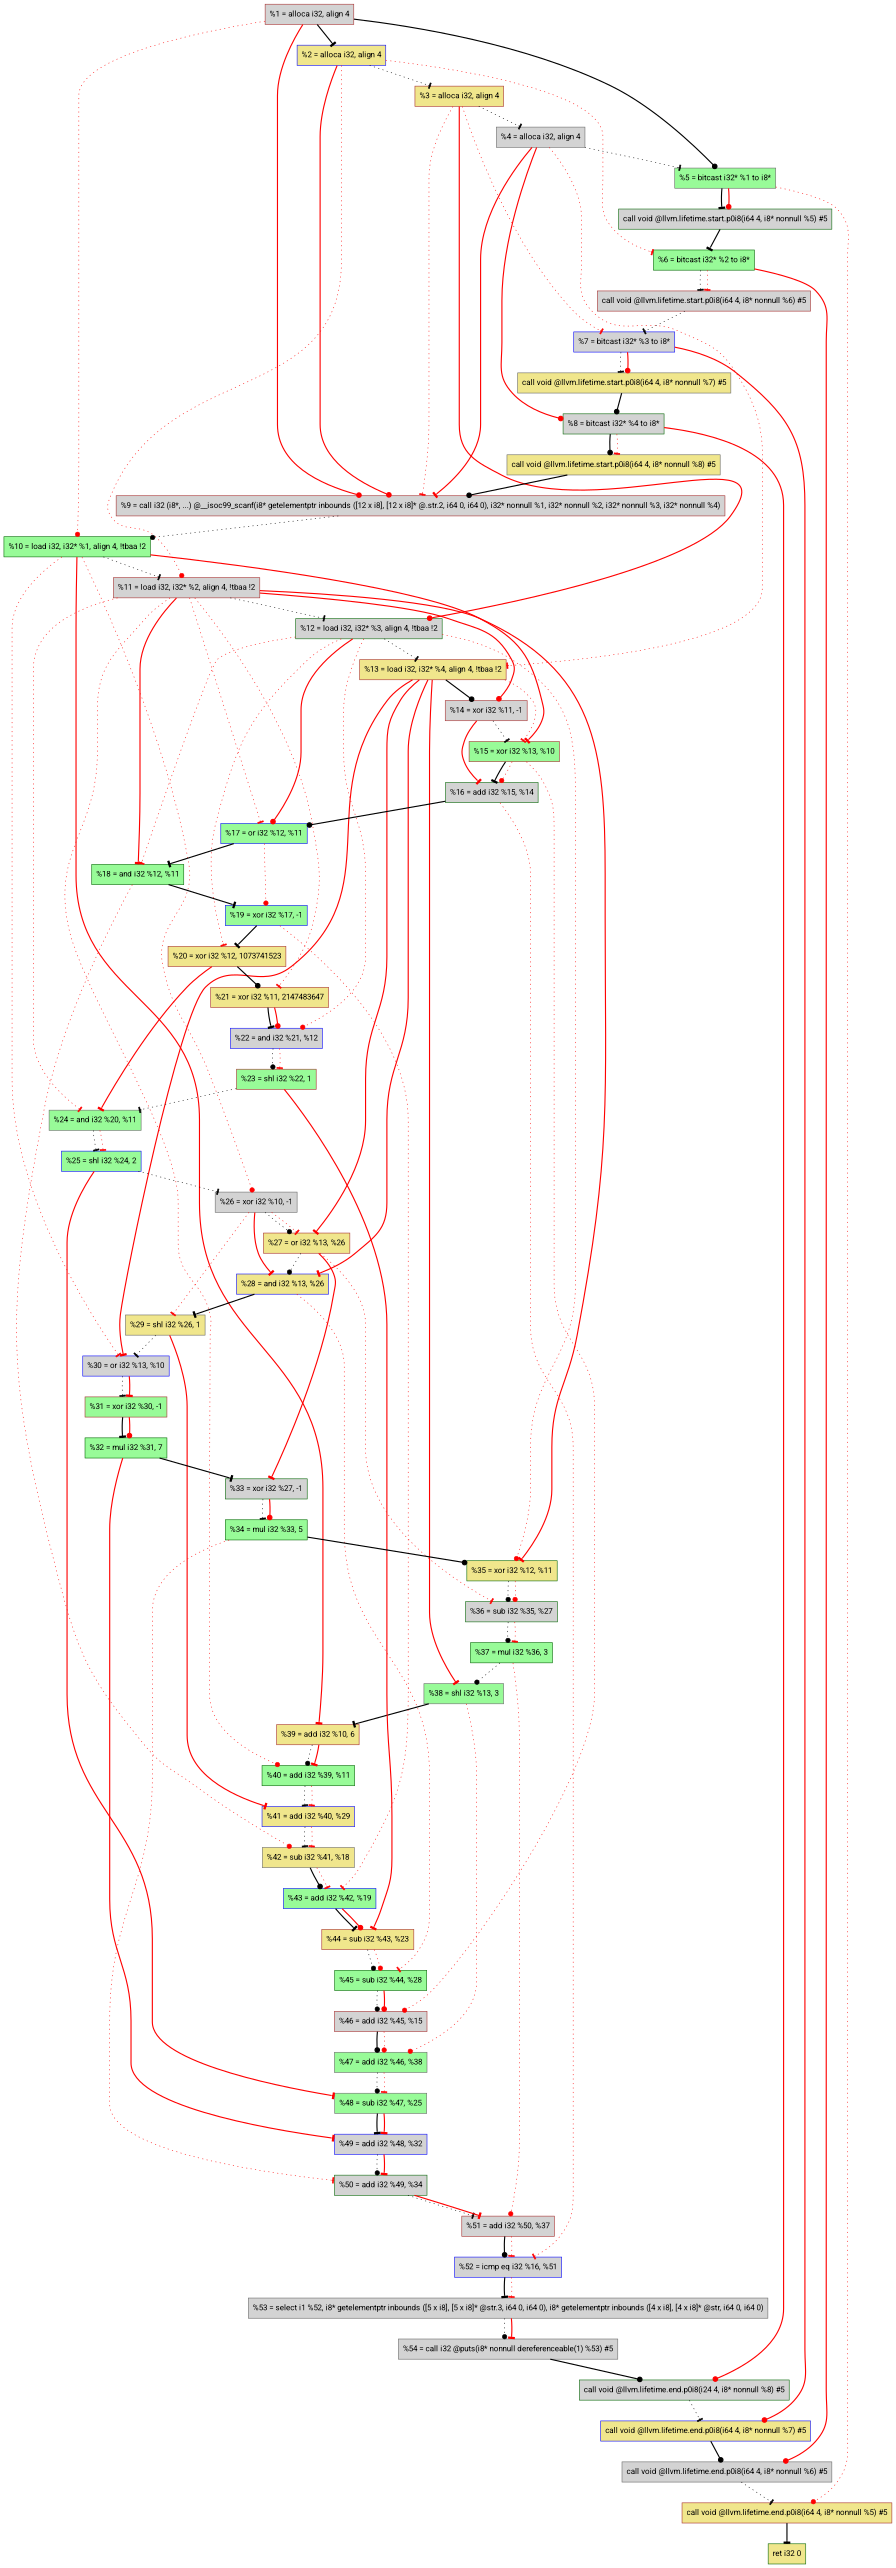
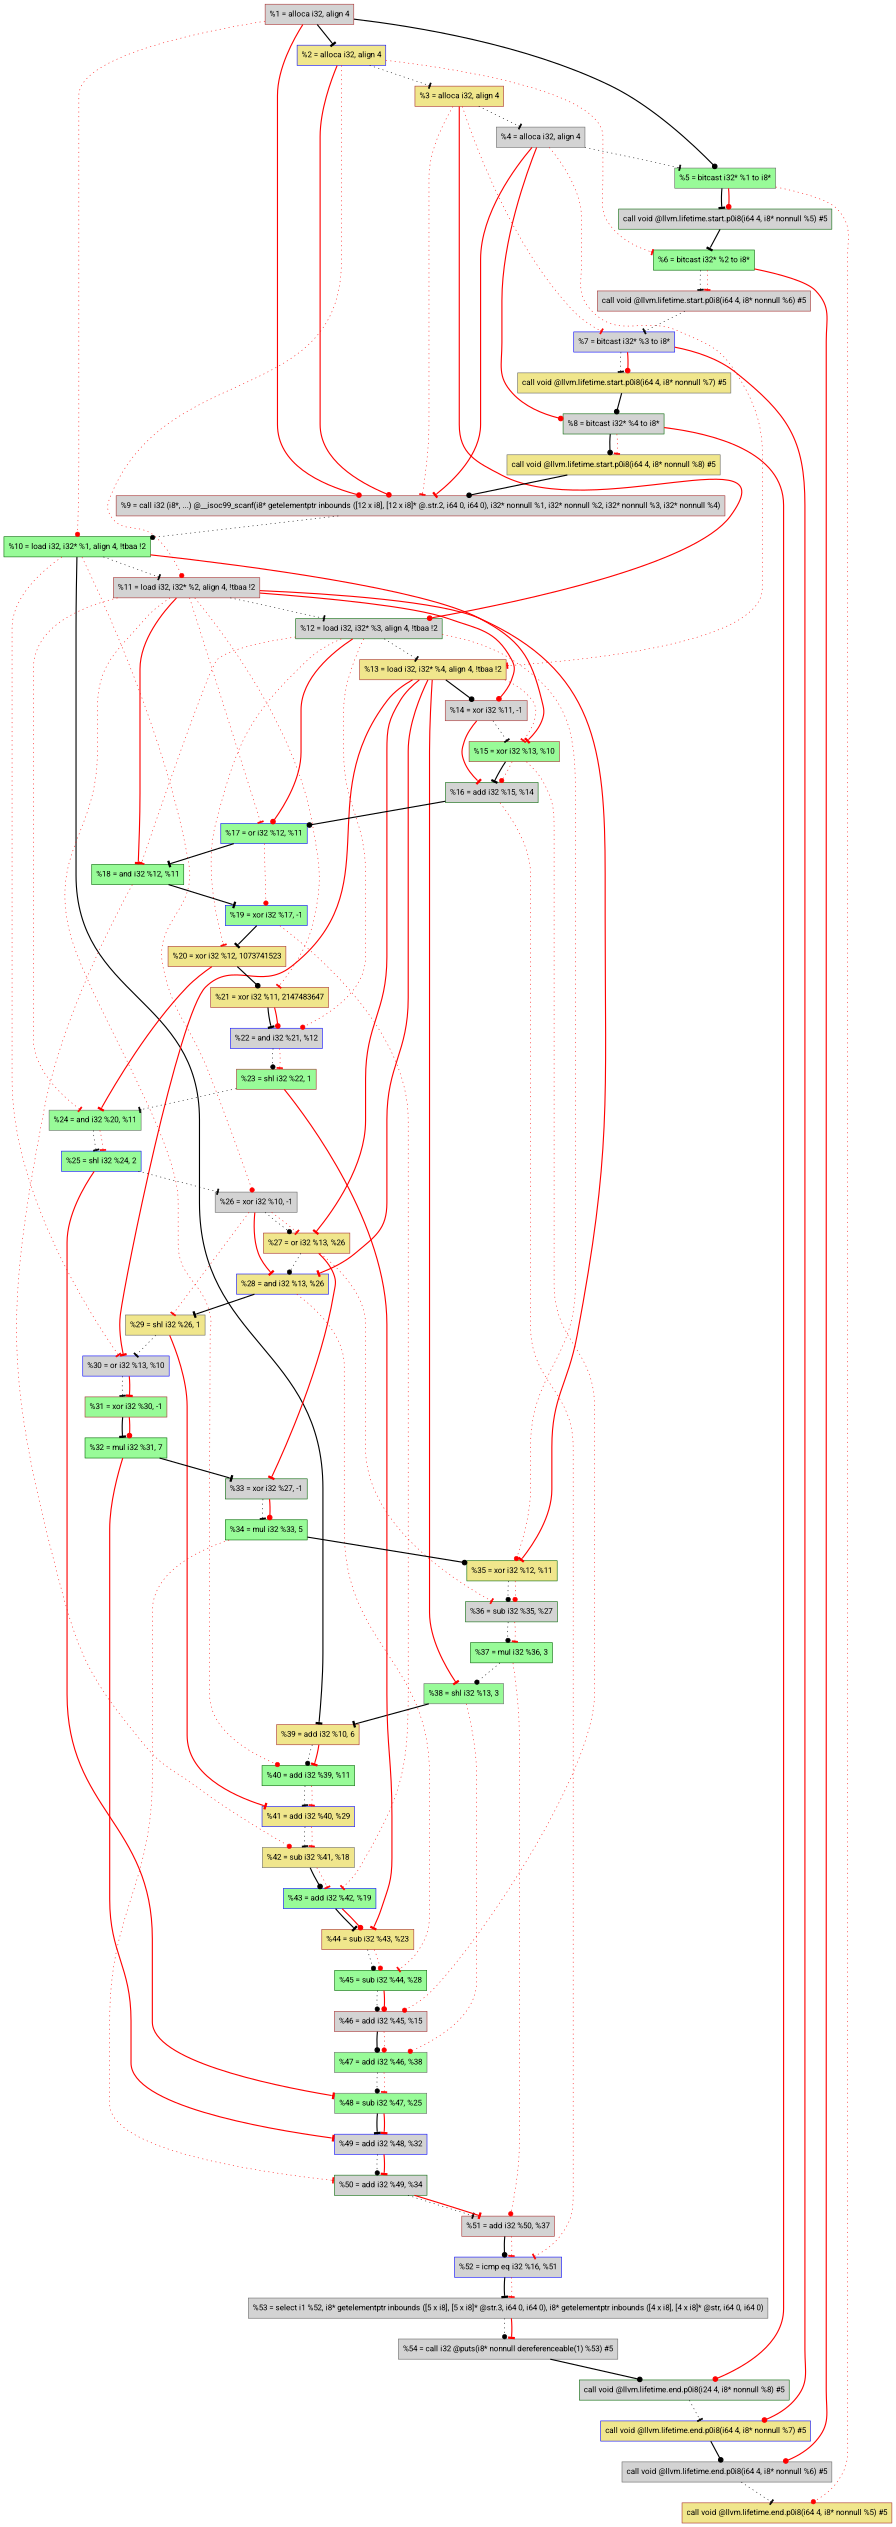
edge "%10 = load i32, i32* %1, align 4, !tbaa !2" -> "%39 = add i32 %10, 6": color red -> black
node "ret i32 0": removed
